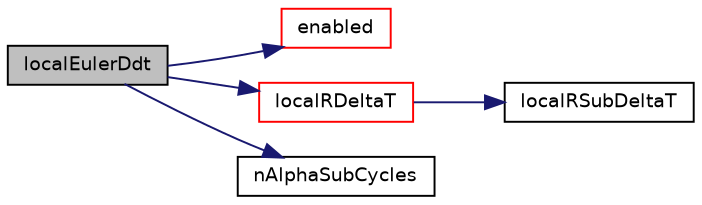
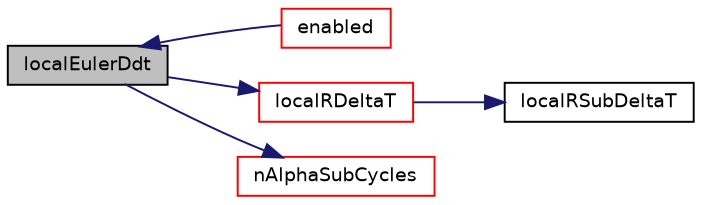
edge "localEulerDdt" -> "enabled": reversed
node "nAlphaSubCycles": color black -> red
